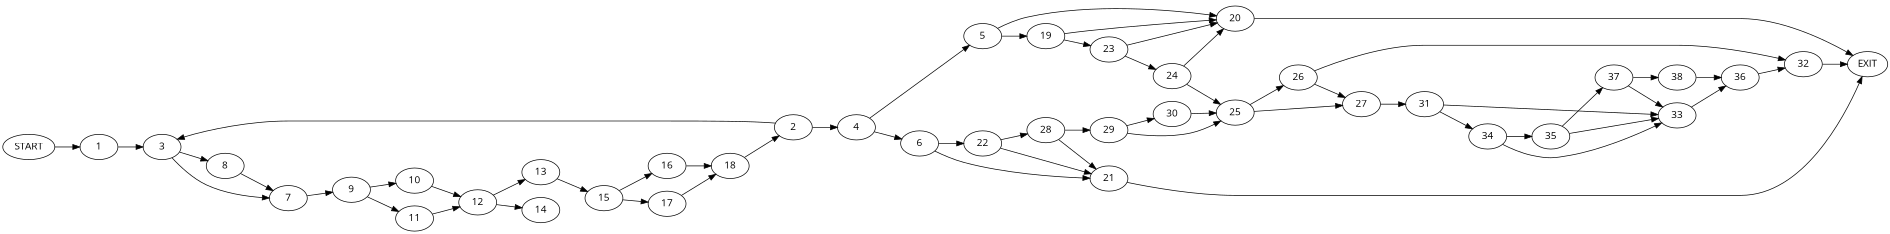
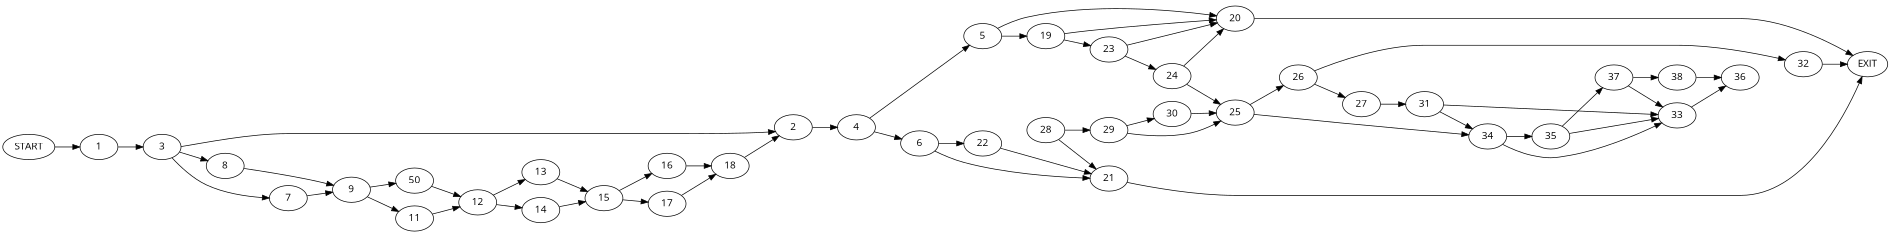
edge "36" -> "32": removed
edge "25" -> "27": now "25" -> "34"
edge "2" -> "3": reversed
edge "22" -> "28": removed
edge "8" -> "7": now "8" -> "9"
node "10": label "10" -> "50"
edge "14" -> "15": added
